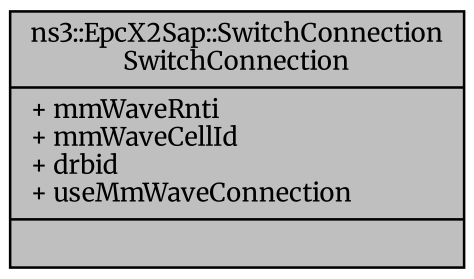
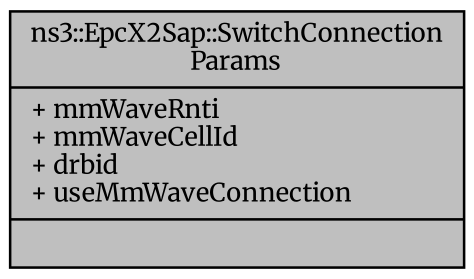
node "ns3::EpcX2Sap::SwitchConnection": text "SwitchConnection" -> "Params"
